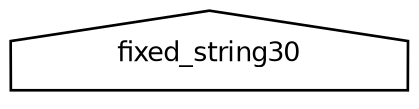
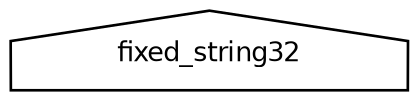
node "fixed_string30": label "fixed_string30" -> "fixed_string32"
